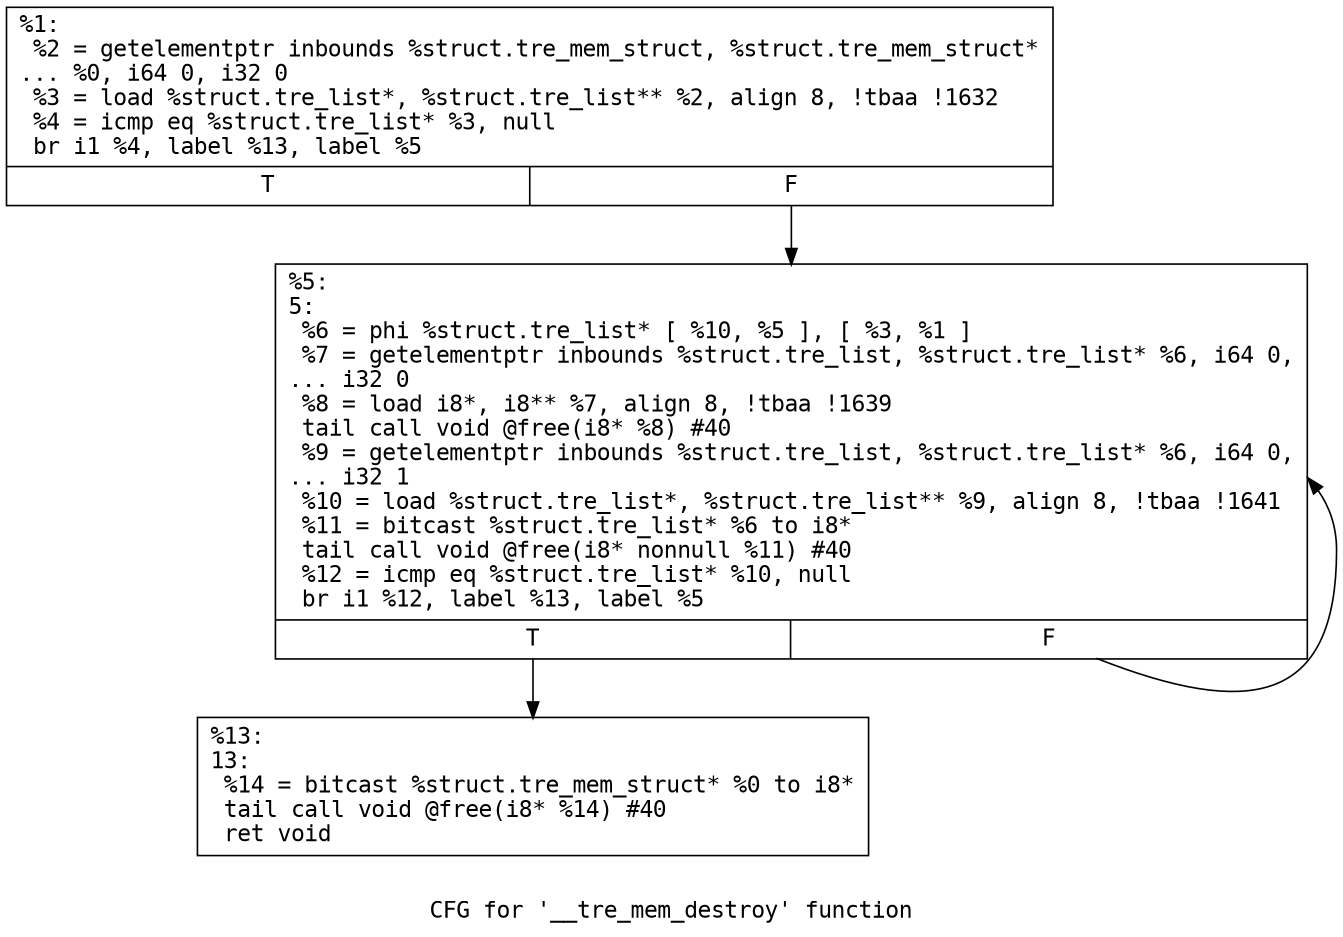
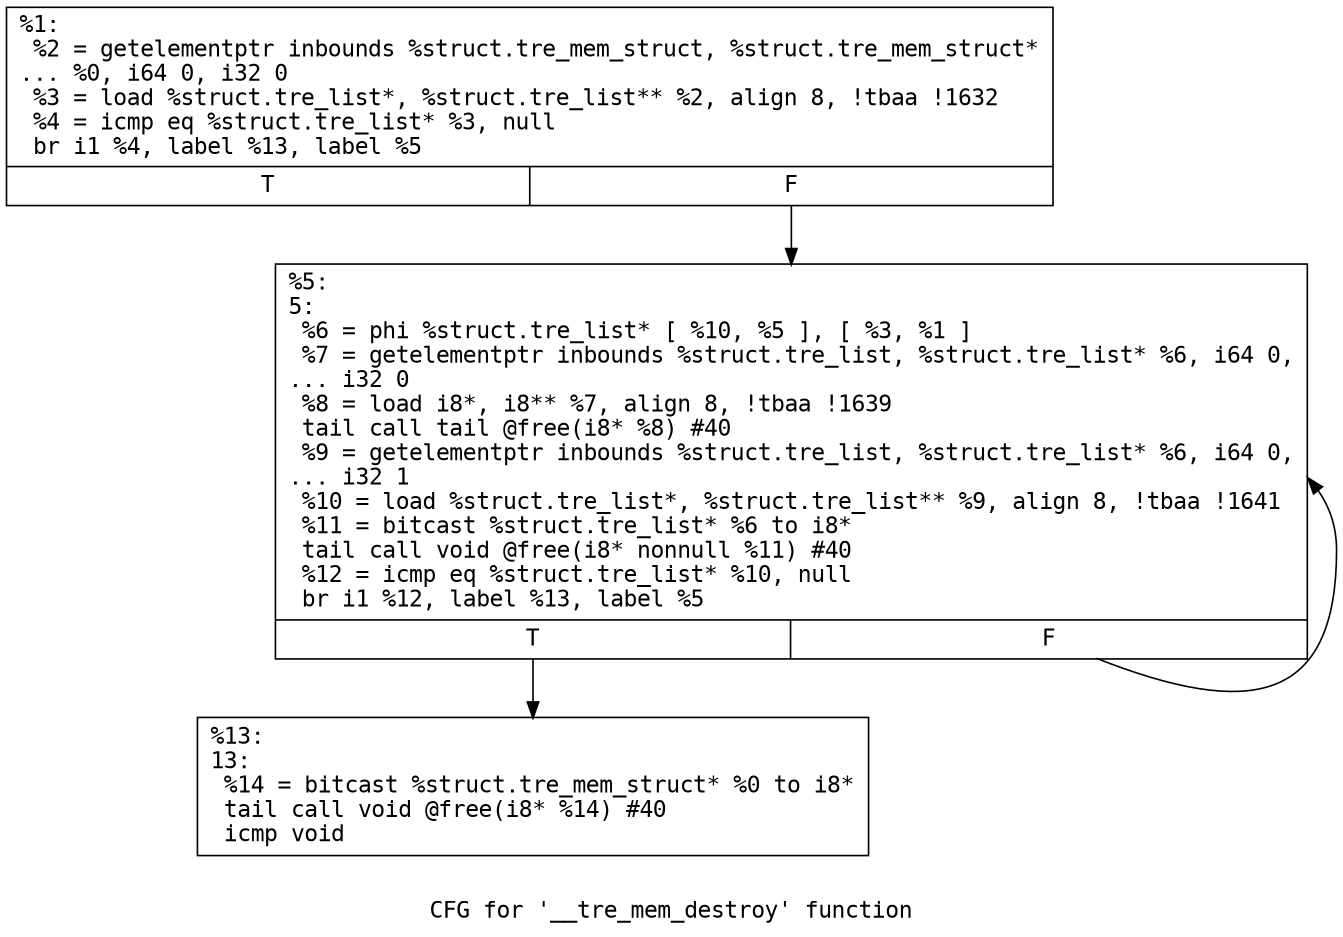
node "%5:": text "tail call void @free(i8* %8) #40" -> "tail call tail @free(i8* %8) #40"
node "%13:": text "ret void" -> "icmp void"
